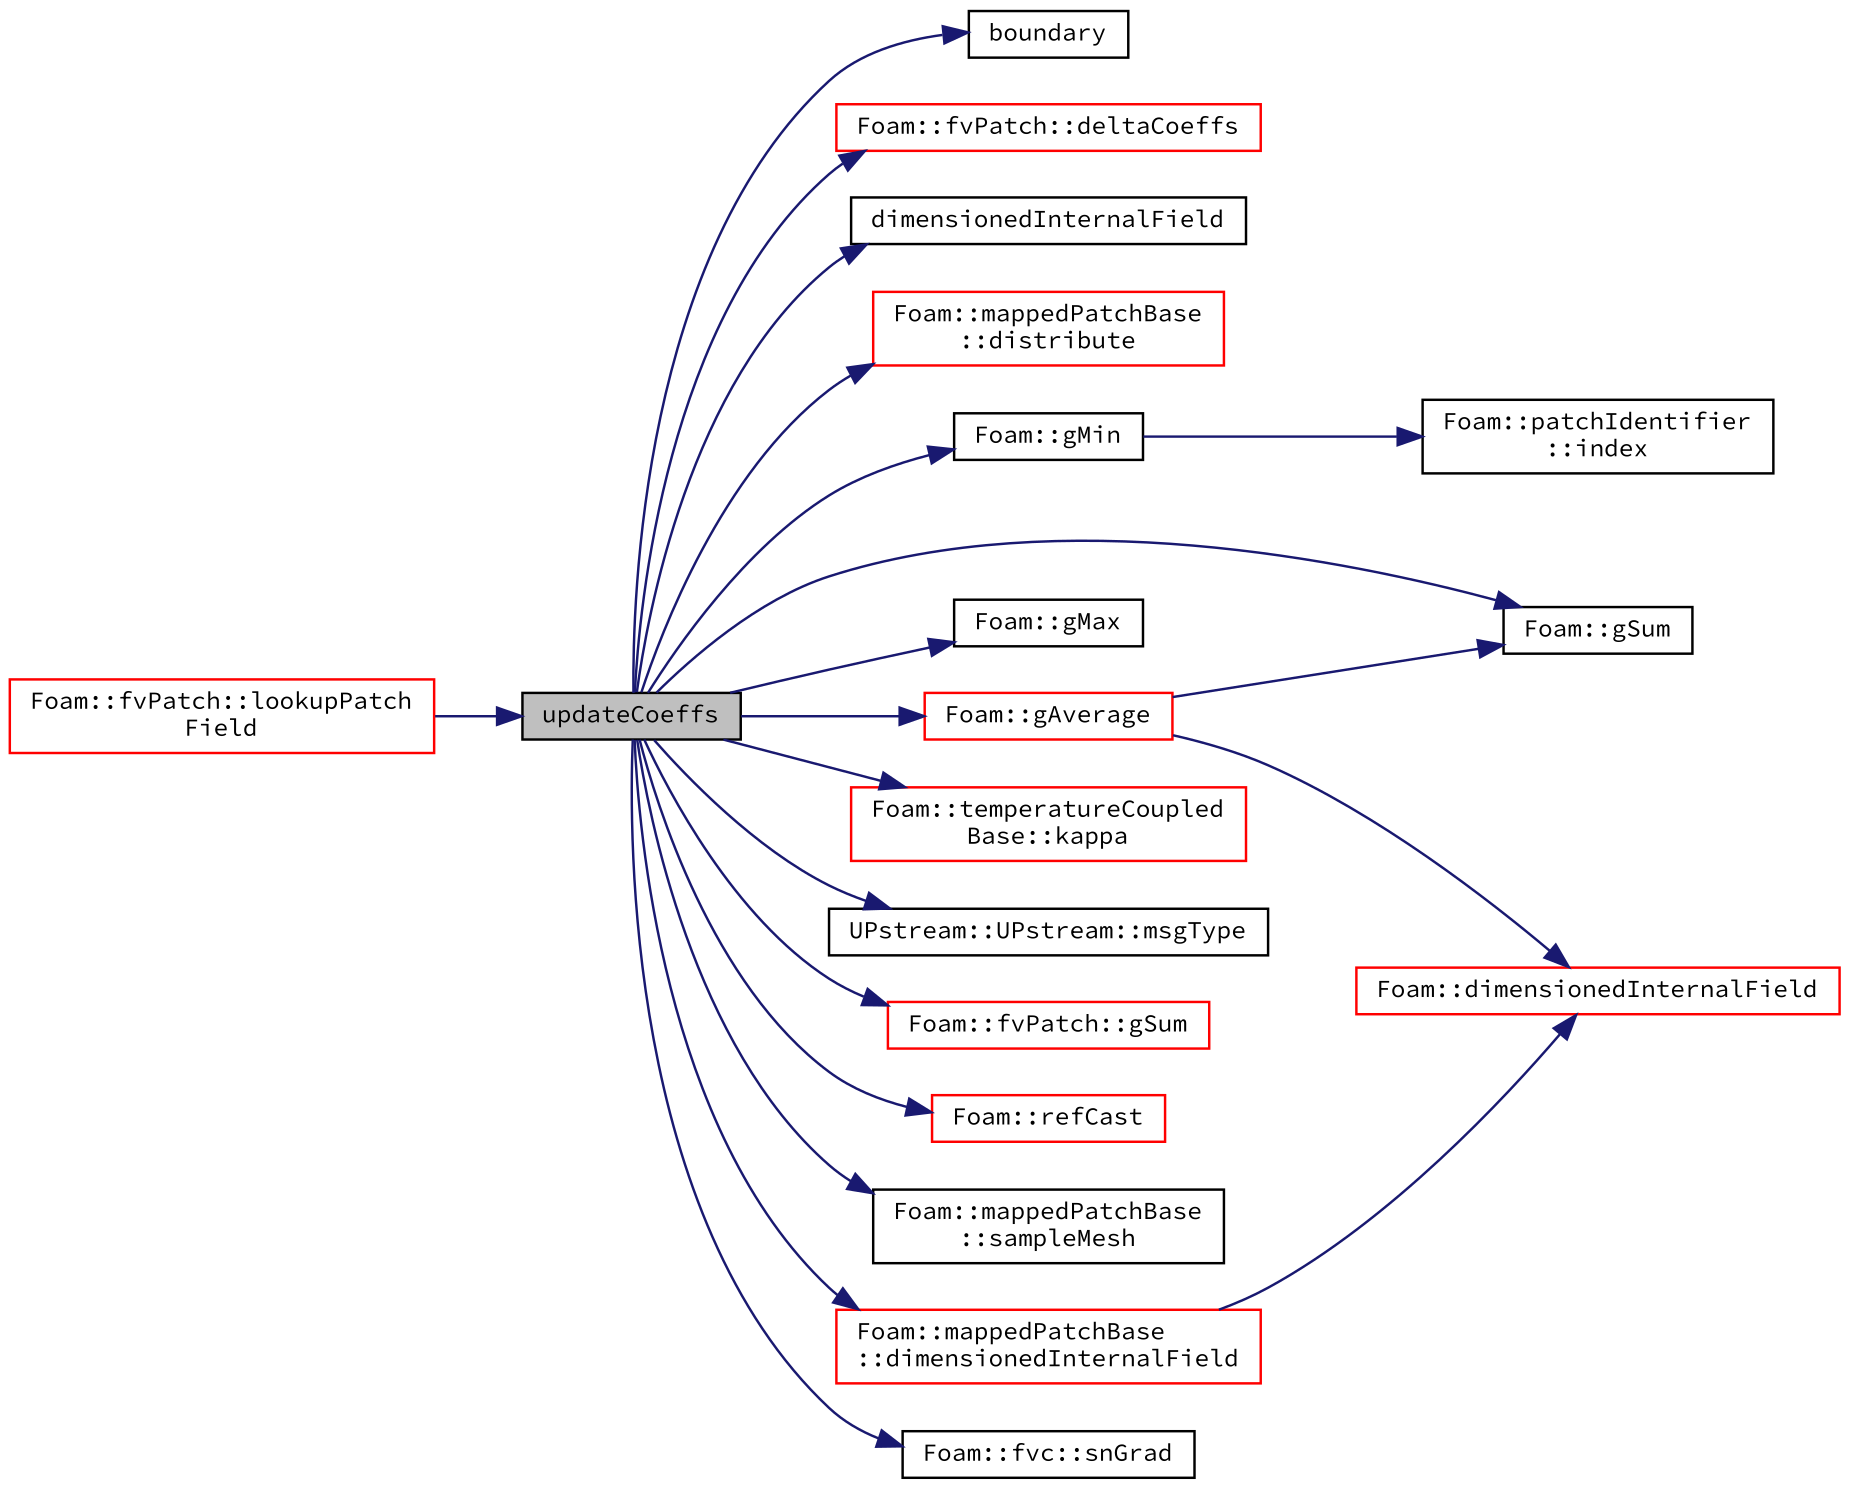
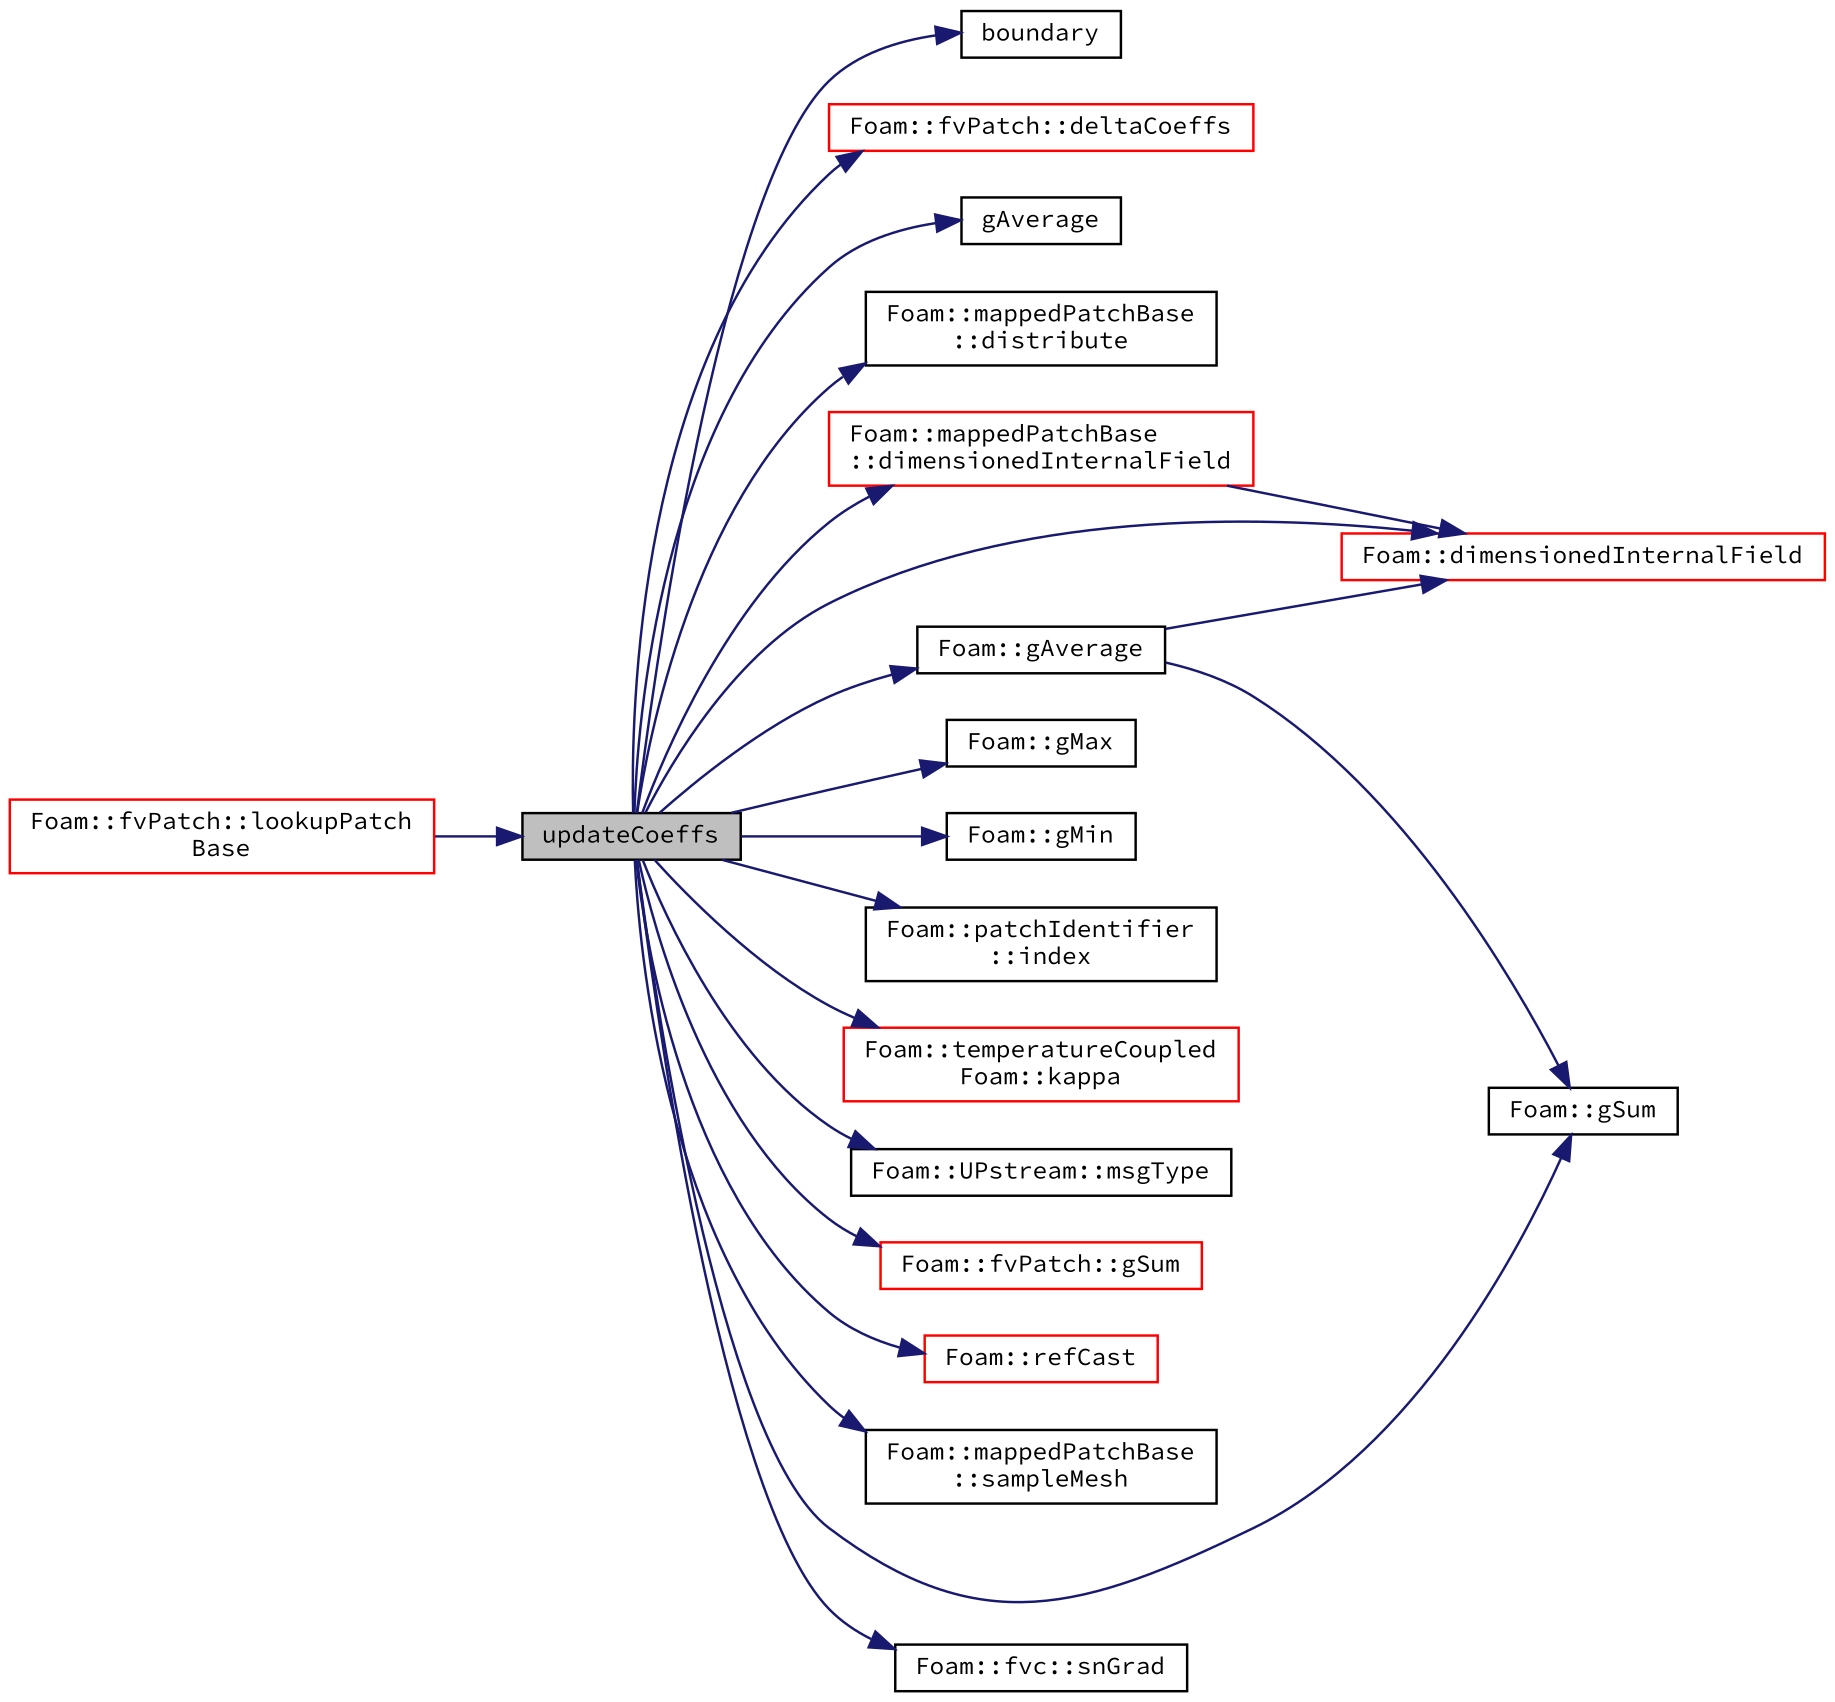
node "dimensionedInternalField": label "dimensionedInternalField" -> "gAverage"
node "Foam::mappedPatchBase ::distribute": color red -> black
edge "Foam::gMin" -> "Foam::patchIdentifier ::index": now "updateCoeffs" -> "Foam::patchIdentifier ::index"
edge "updateCoeffs" -> "Foam::dimensionedInternalField": added
node "Foam::fvPatch::lookupPatch Field": label "Foam::fvPatch::lookupPatch Field" -> "Foam::fvPatch::lookupPatch Base"
node "Foam::gAverage": color red -> black
node "Foam::temperatureCoupled Base::kappa": label "Foam::temperatureCoupled Base::kappa" -> "Foam::temperatureCoupled Foam::kappa"
node "UPstream::UPstream::msgType": label "UPstream::UPstream::msgType" -> "Foam::UPstream::msgType"
